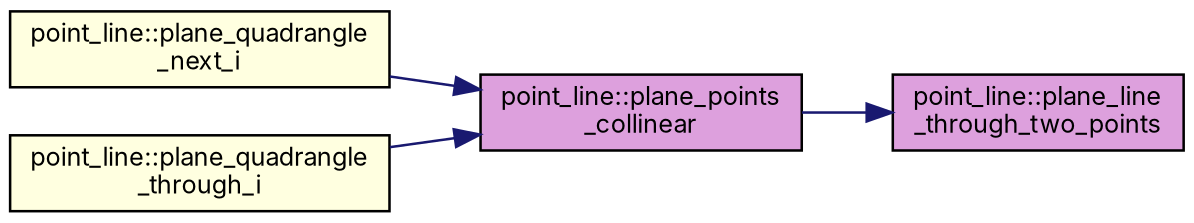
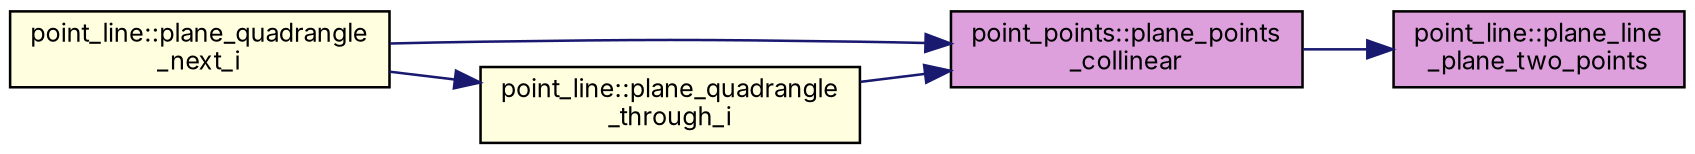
edge "point_line::plane_quadrangle _next_i" -> "point_line::plane_quadrangle _through_i": added
node "point_line::plane_points _collinear": label "point_line::plane_points _collinear" -> "point_points::plane_points _collinear"
node "point_line::plane_line _through_two_points": label "point_line::plane_line _through_two_points" -> "point_line::plane_line _plane_two_points"
